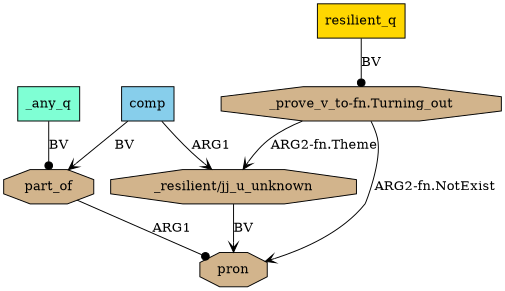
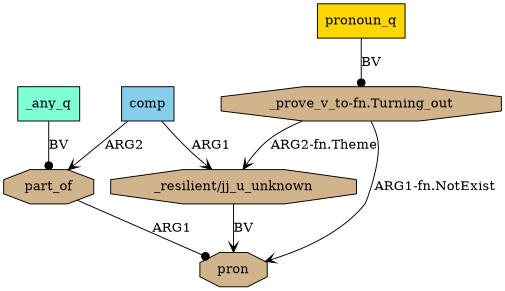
node "resilient_q": label "resilient_q" -> "pronoun_q"
edge "comp" -> "part_of": label "BV" -> "ARG2"
edge "_prove_v_to-fn.Turning_out" -> "pron": label "ARG2-fn.NotExist" -> "ARG1-fn.NotExist"
